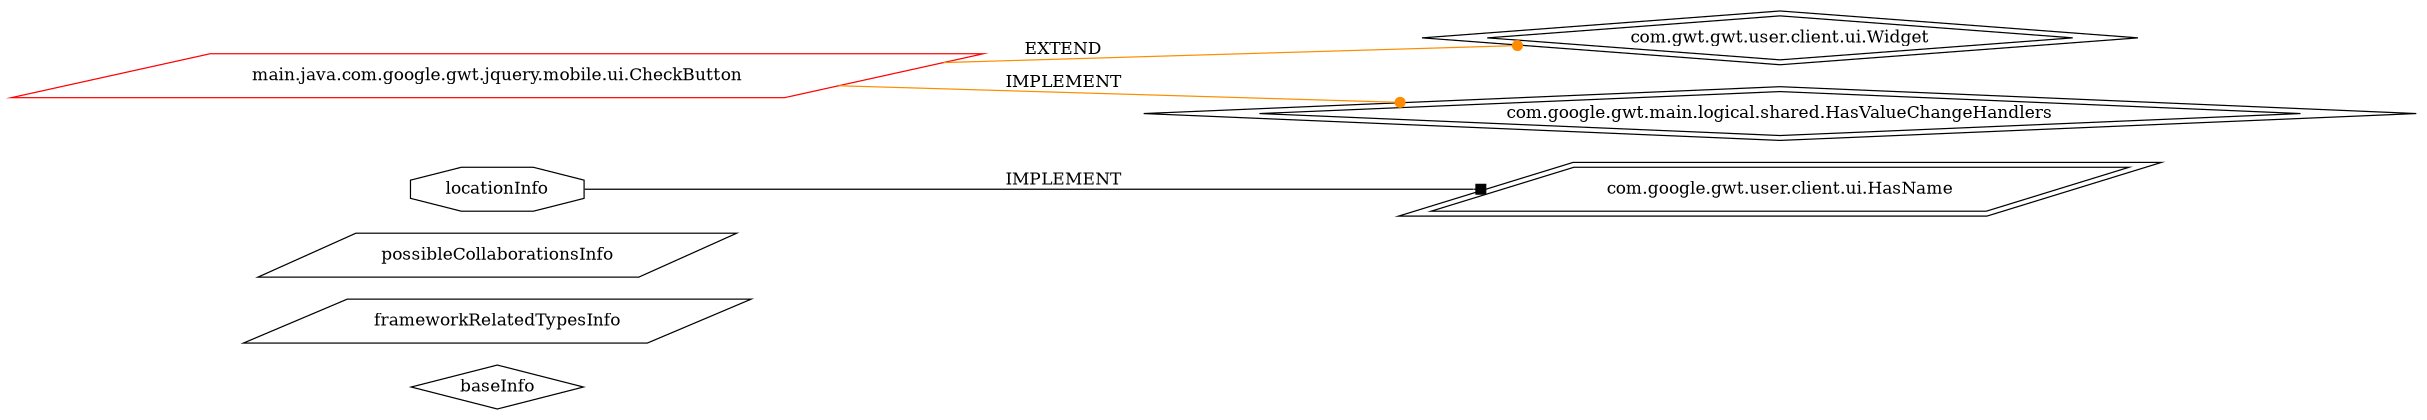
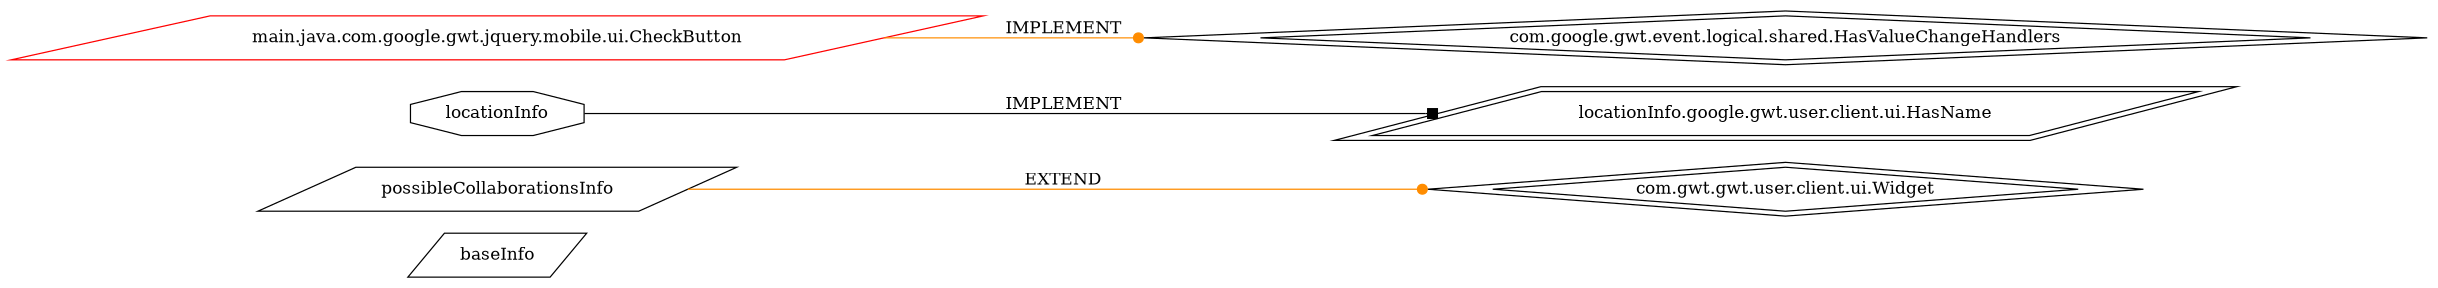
edge "main.java.com.google.gwt.jquery.mobile.ui.CheckButton" -> "com.gwt.gwt.user.client.ui.Widget": now "possibleCollaborationsInfo" -> "com.gwt.gwt.user.client.ui.Widget"
node "com.google.gwt.main.logical.shared.HasValueChangeHandlers": label "com.google.gwt.main.logical.shared.HasValueChangeHandlers" -> "com.google.gwt.event.logical.shared.HasValueChangeHandlers"
node "com.google.gwt.user.client.ui.HasName": label "com.google.gwt.user.client.ui.HasName" -> "locationInfo.google.gwt.user.client.ui.HasName"
node "frameworkRelatedTypesInfo": removed
node "baseInfo": shape diamond -> parallelogram
